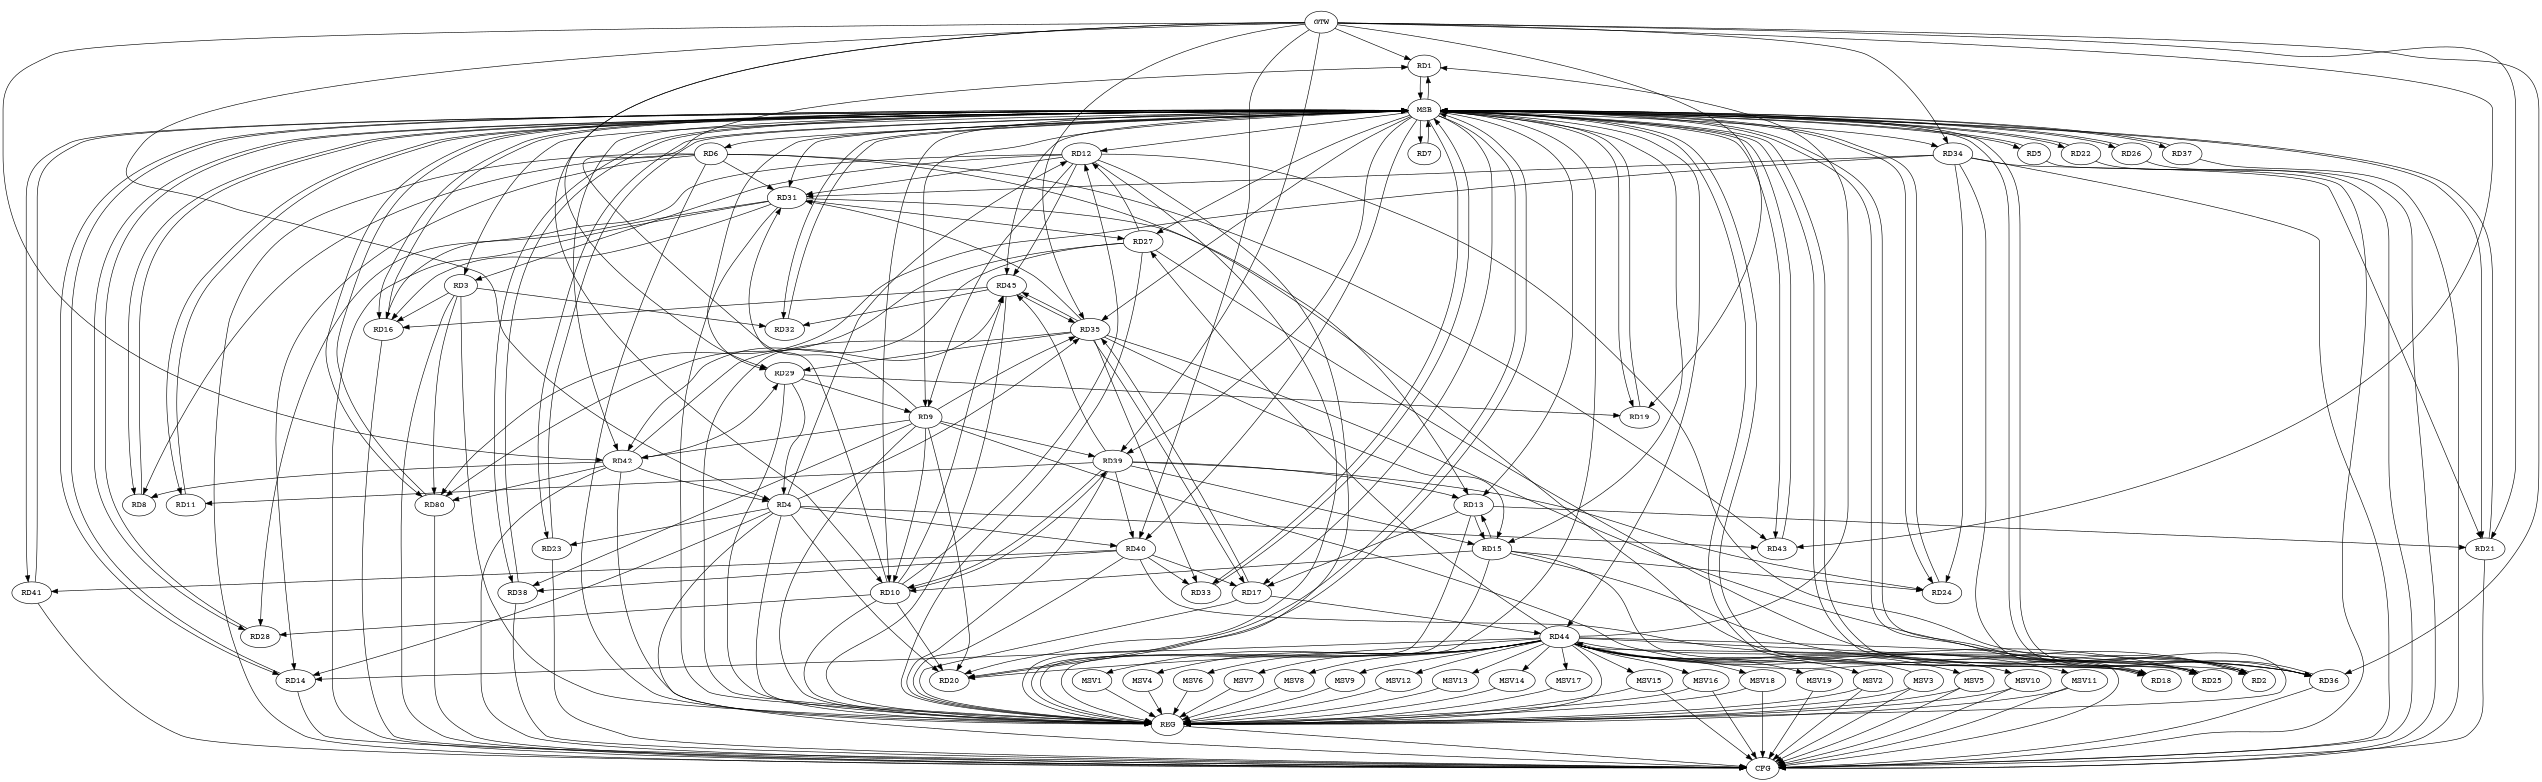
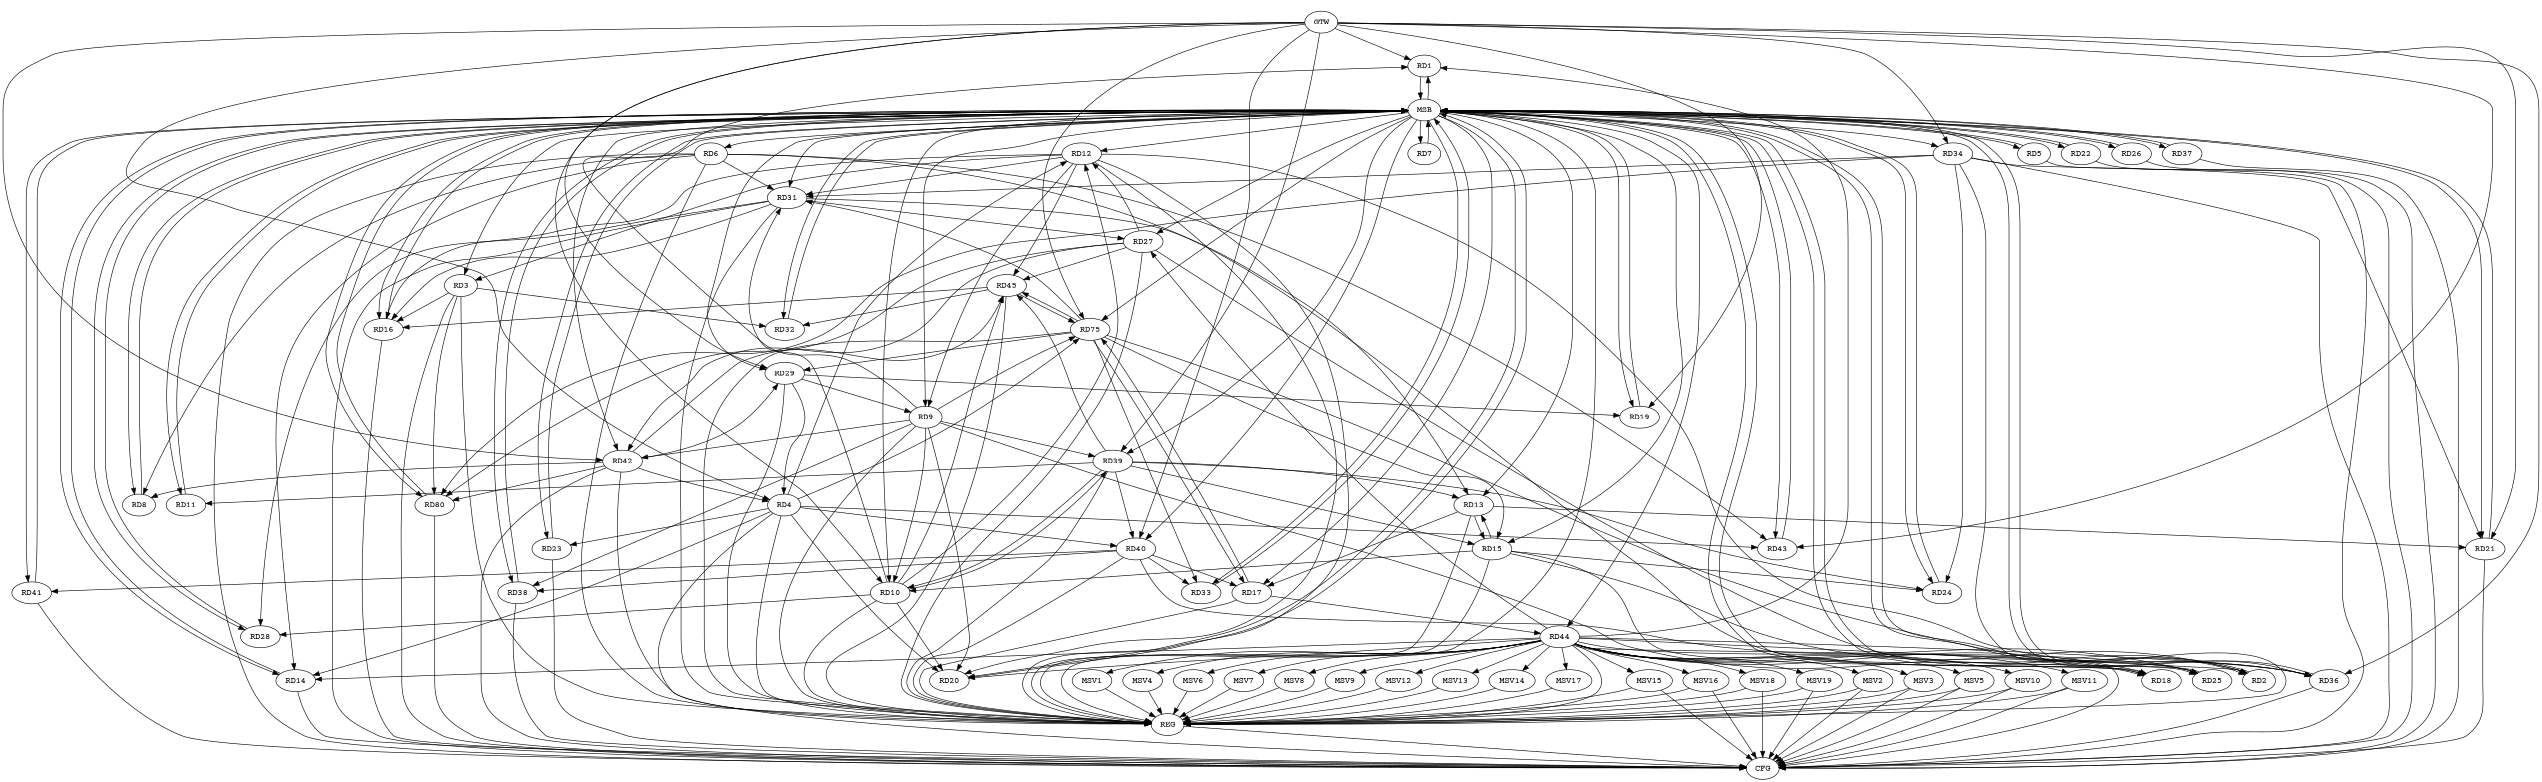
edge "MSB" -> "RD45": now "RD27" -> "RD45"
node "RD35": label "RD35" -> "RD75"
edge "MSV3" -> "RD44": reversed
edge "MSV19" -> "REG": added
